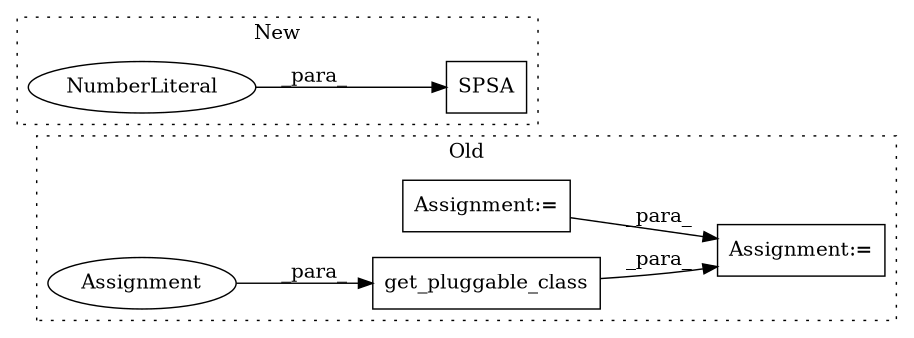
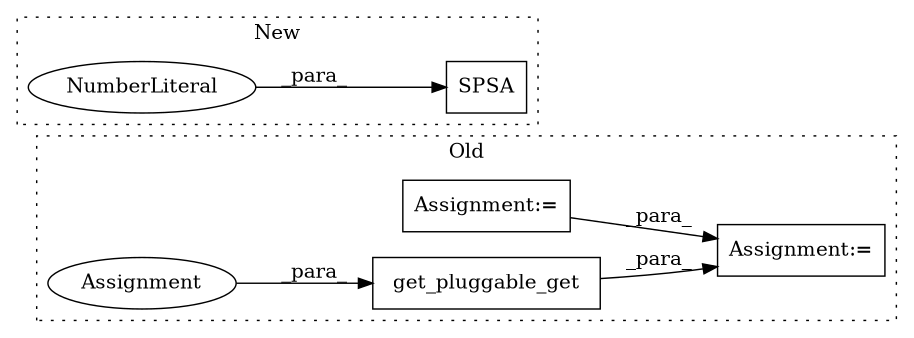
node "get_pluggable_class": label "get_pluggable_class" -> "get_pluggable_get"
